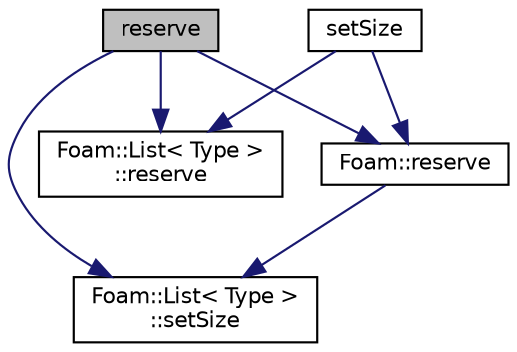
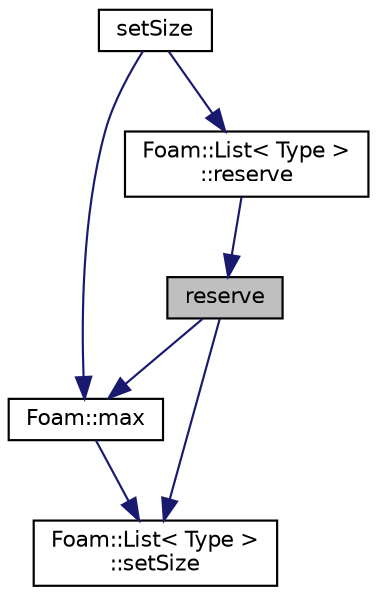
edge "reserve" -> "Foam::List< Type > ::reserve": reversed
node "Foam::reserve": label "Foam::reserve" -> "Foam::max"
